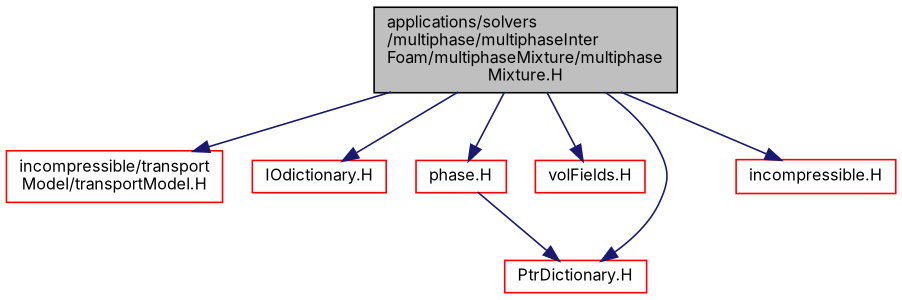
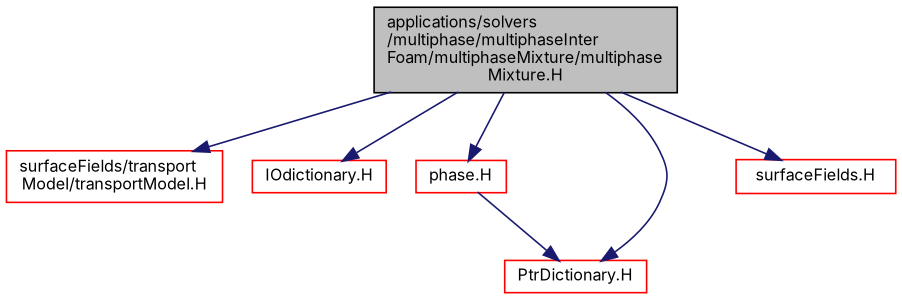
node "incompressible/transport Model/transportModel.H": label "incompressible/transport Model/transportModel.H" -> "surfaceFields/transport Model/transportModel.H"
node "volFields.H": removed
node "incompressible.H": label "incompressible.H" -> "surfaceFields.H"
